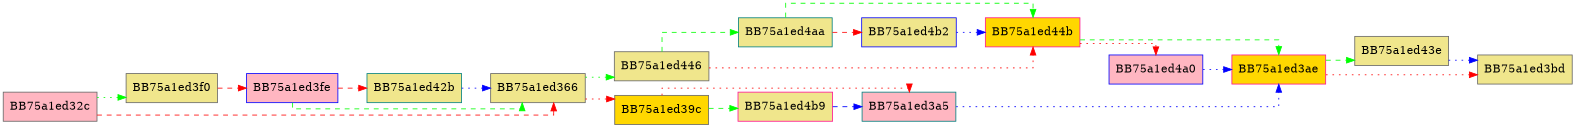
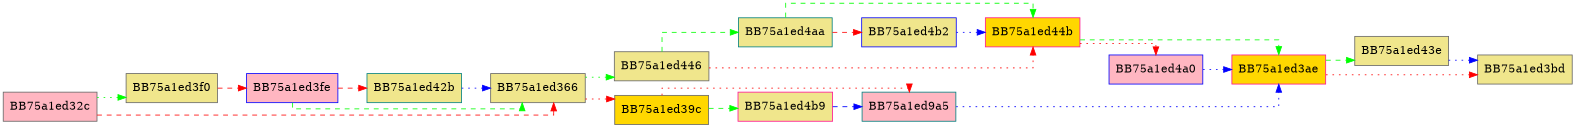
node "BB75a1ed3a5": label "BB75a1ed3a5" -> "BB75a1ed9a5"
